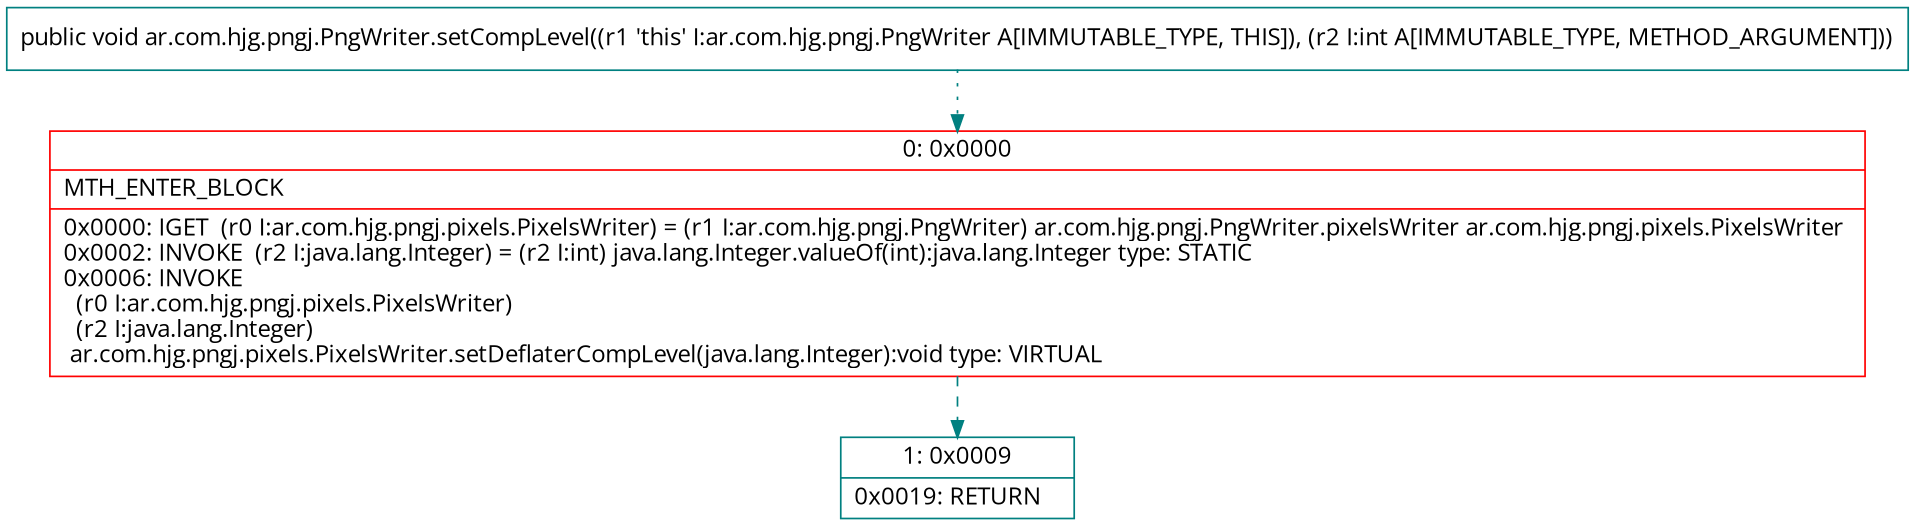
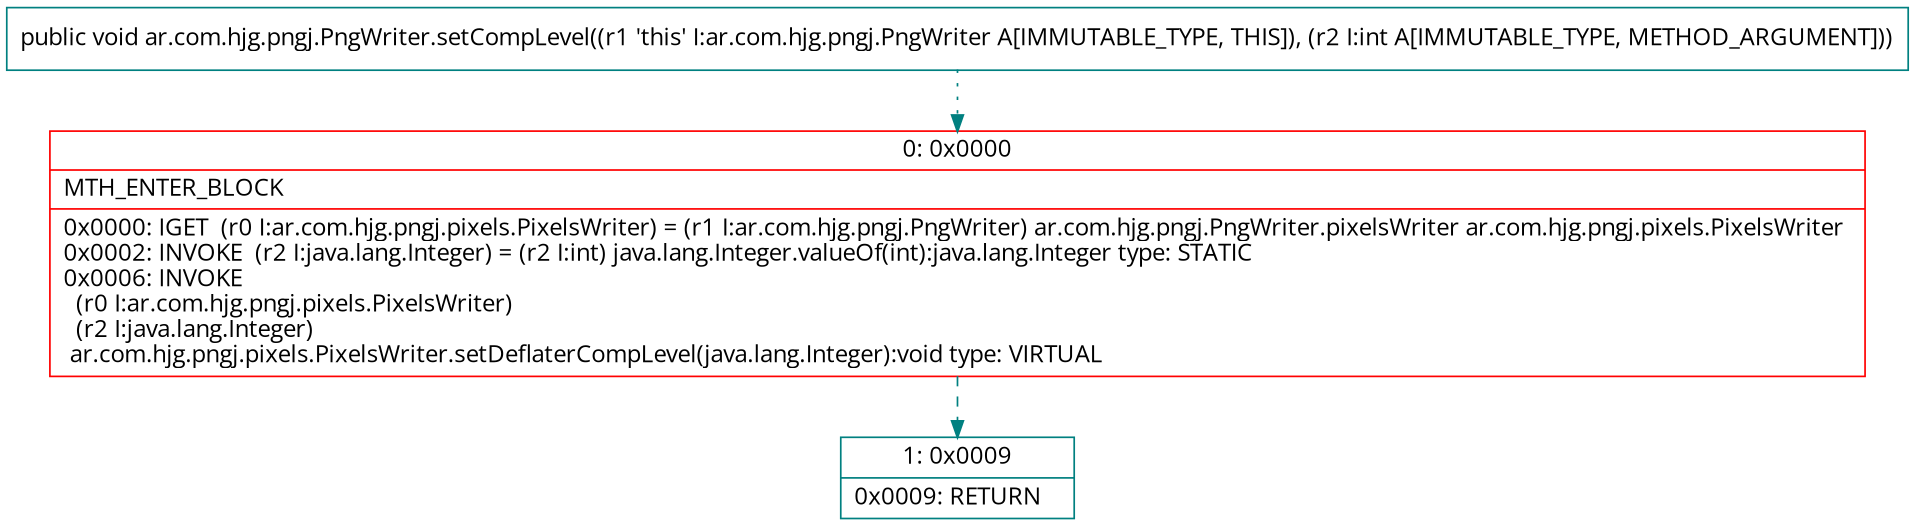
node "1: 0x0009": text "0x0019: RETURN" -> "0x0009: RETURN"
